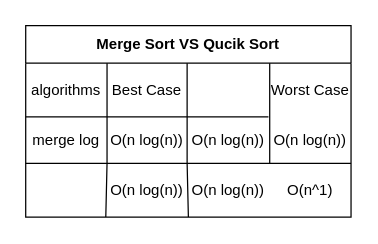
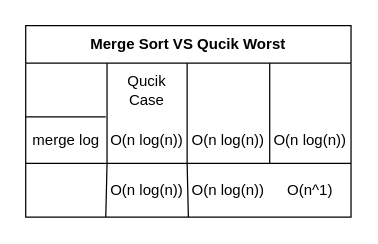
node "Merge Sort VS Qucik Sort": label "Merge Sort VS Qucik Sort" -> "Merge Sort VS Qucik Worst"
node "algorithms": removed
node "Worst Case": removed
node "Best Case": label "Best Case" -> "Qucik Case"
